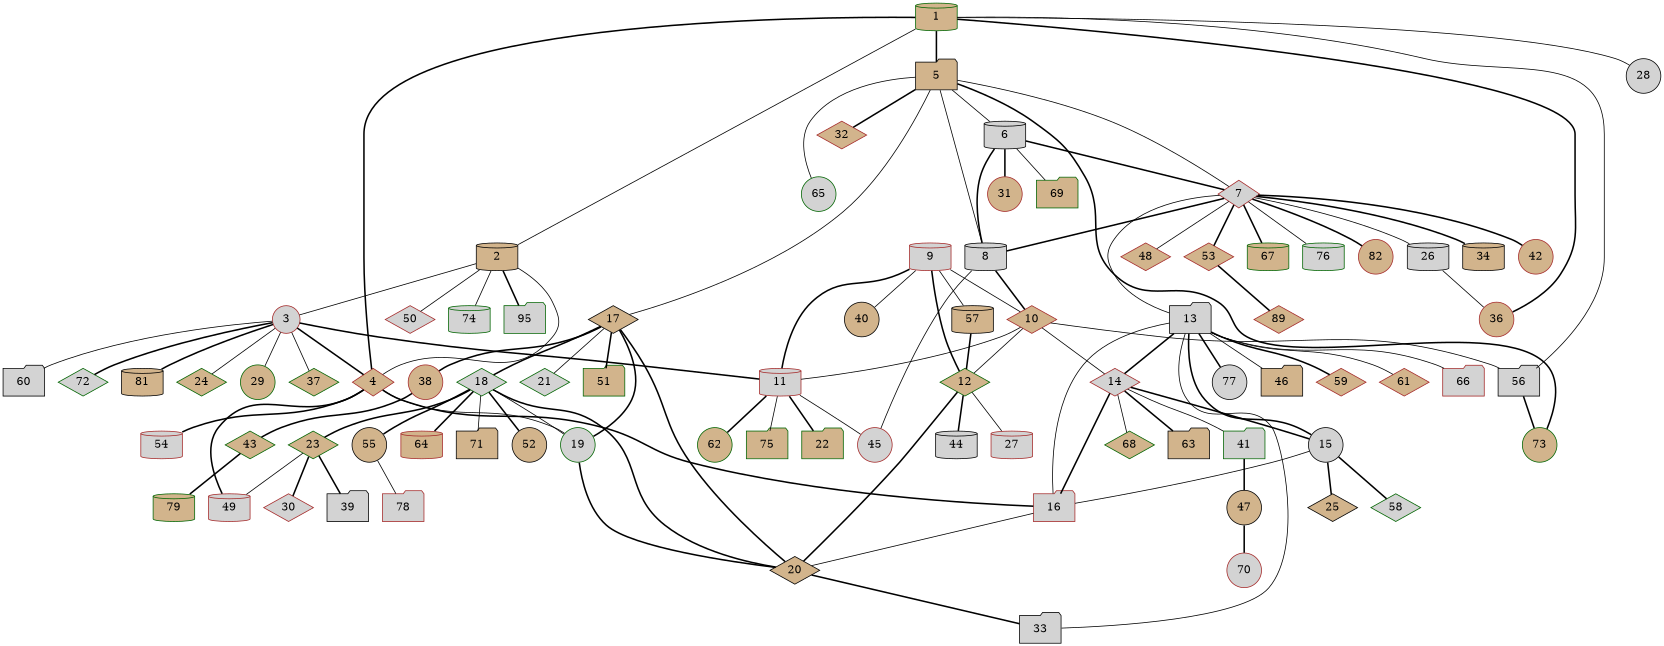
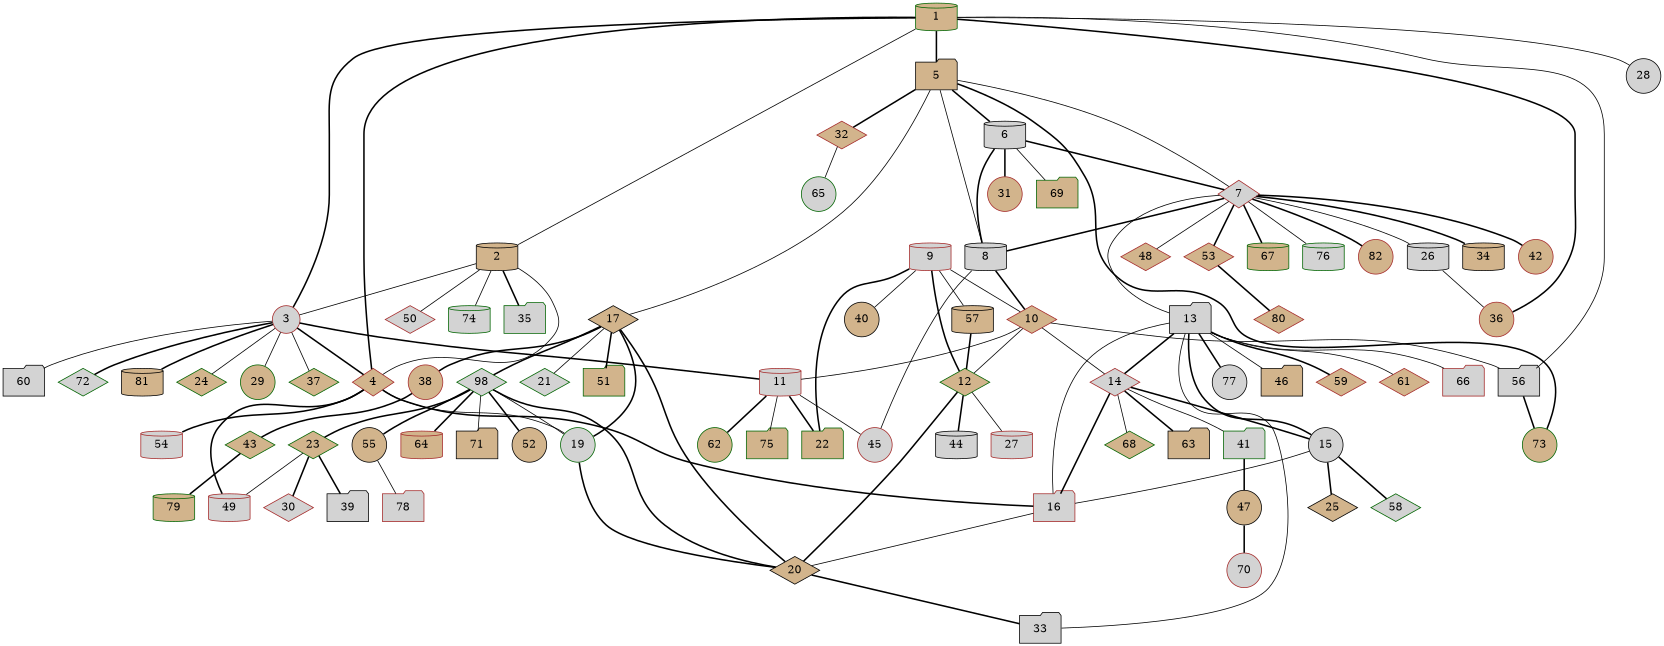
edge "1" -- "3": added
edge "5" -- "65": now "32" -- "65"
edge "5" -- "6": style solid -> bold
edge "9" -- "11": now "9" -- "22"
node "95": label "95" -> "35"
node "89": label "89" -> "80"
node "18": label "18" -> "98"
